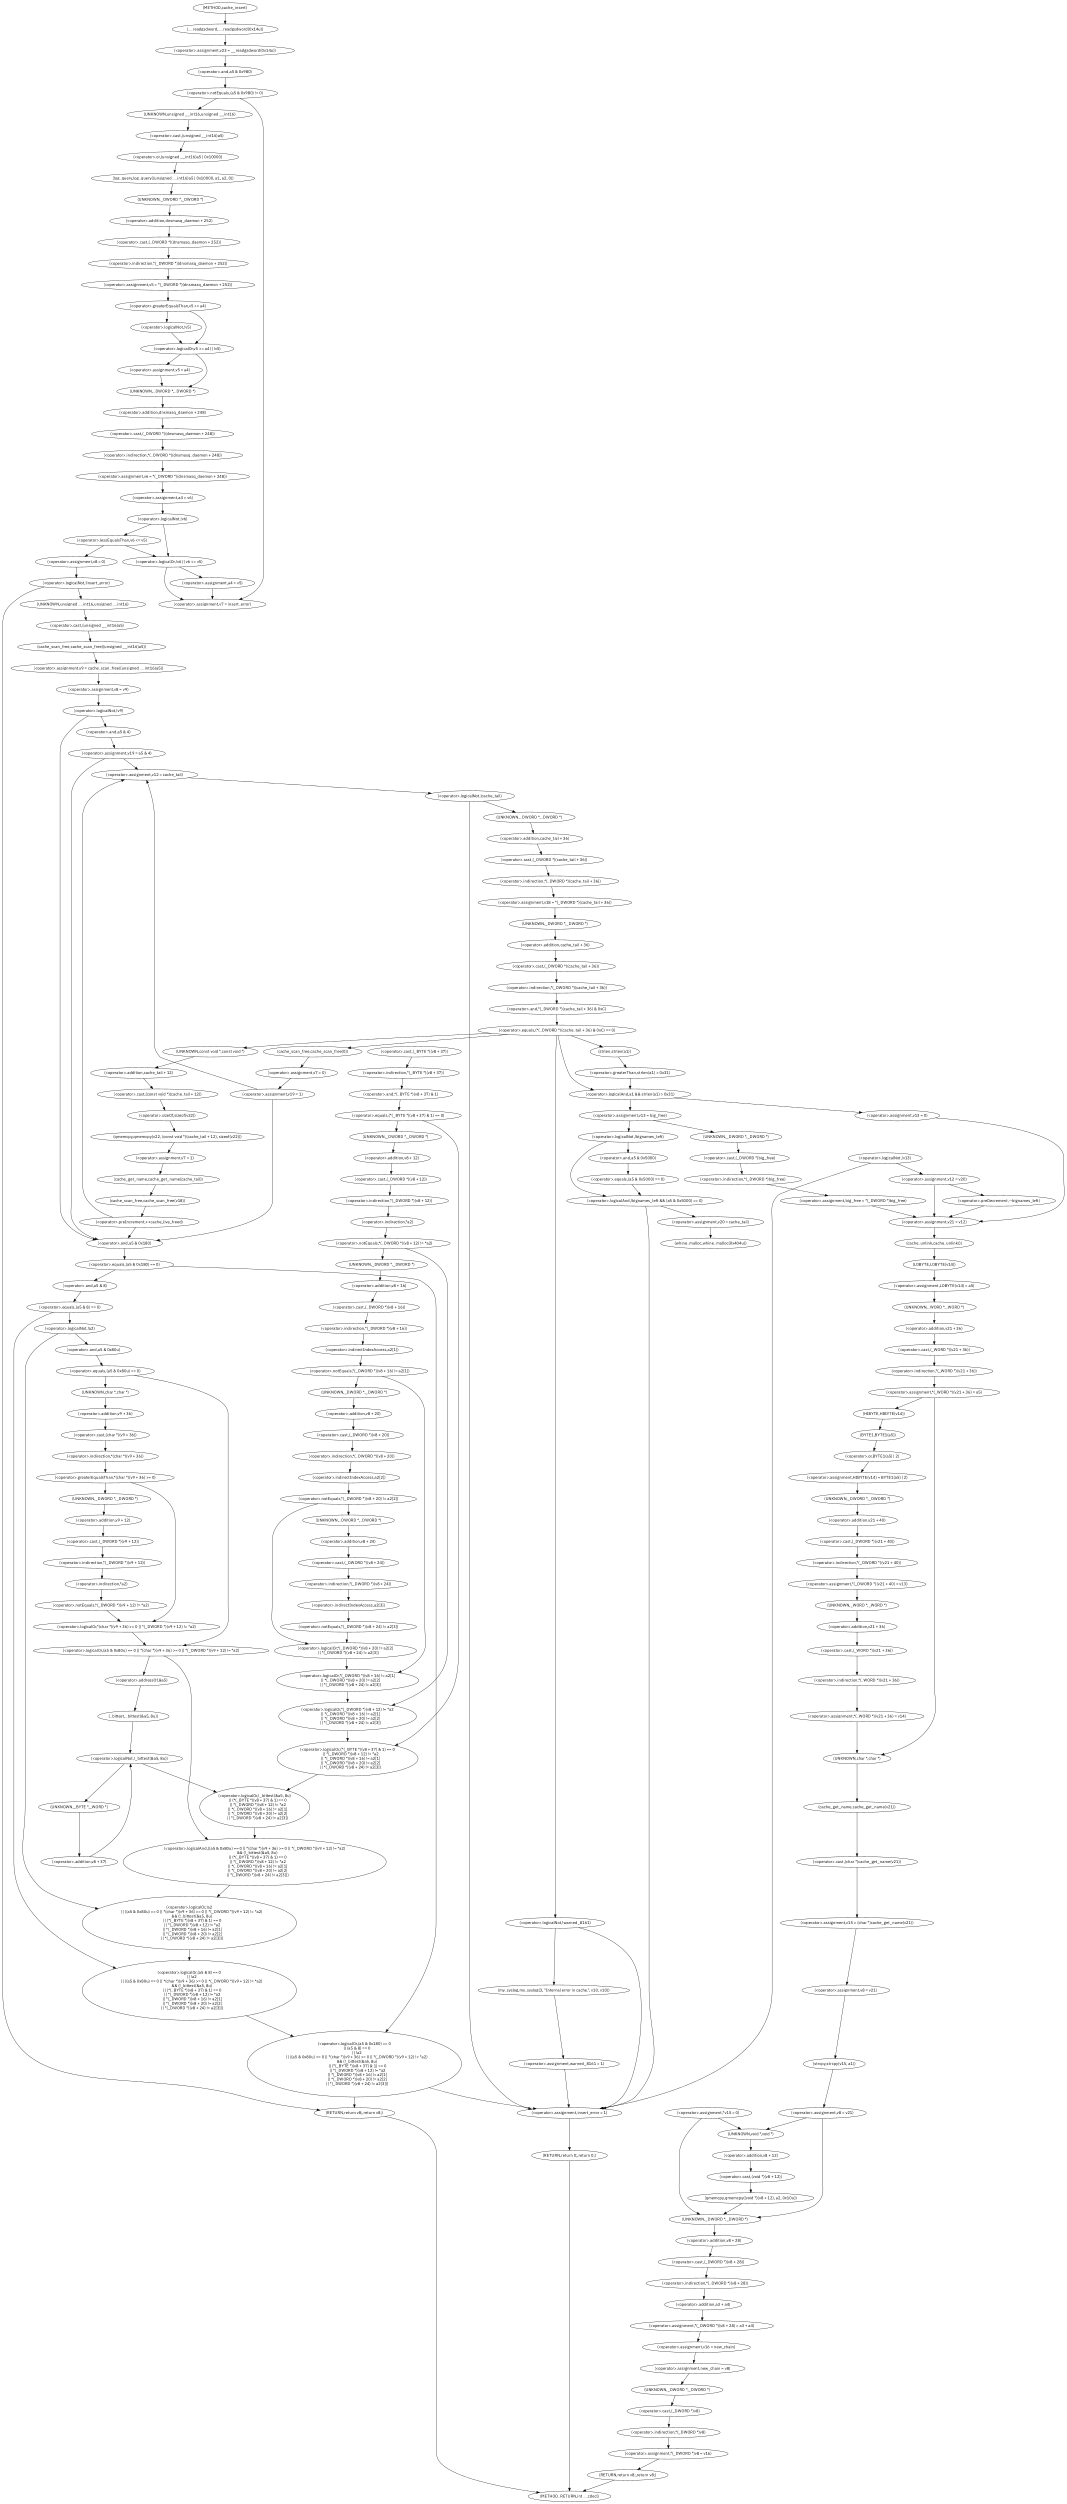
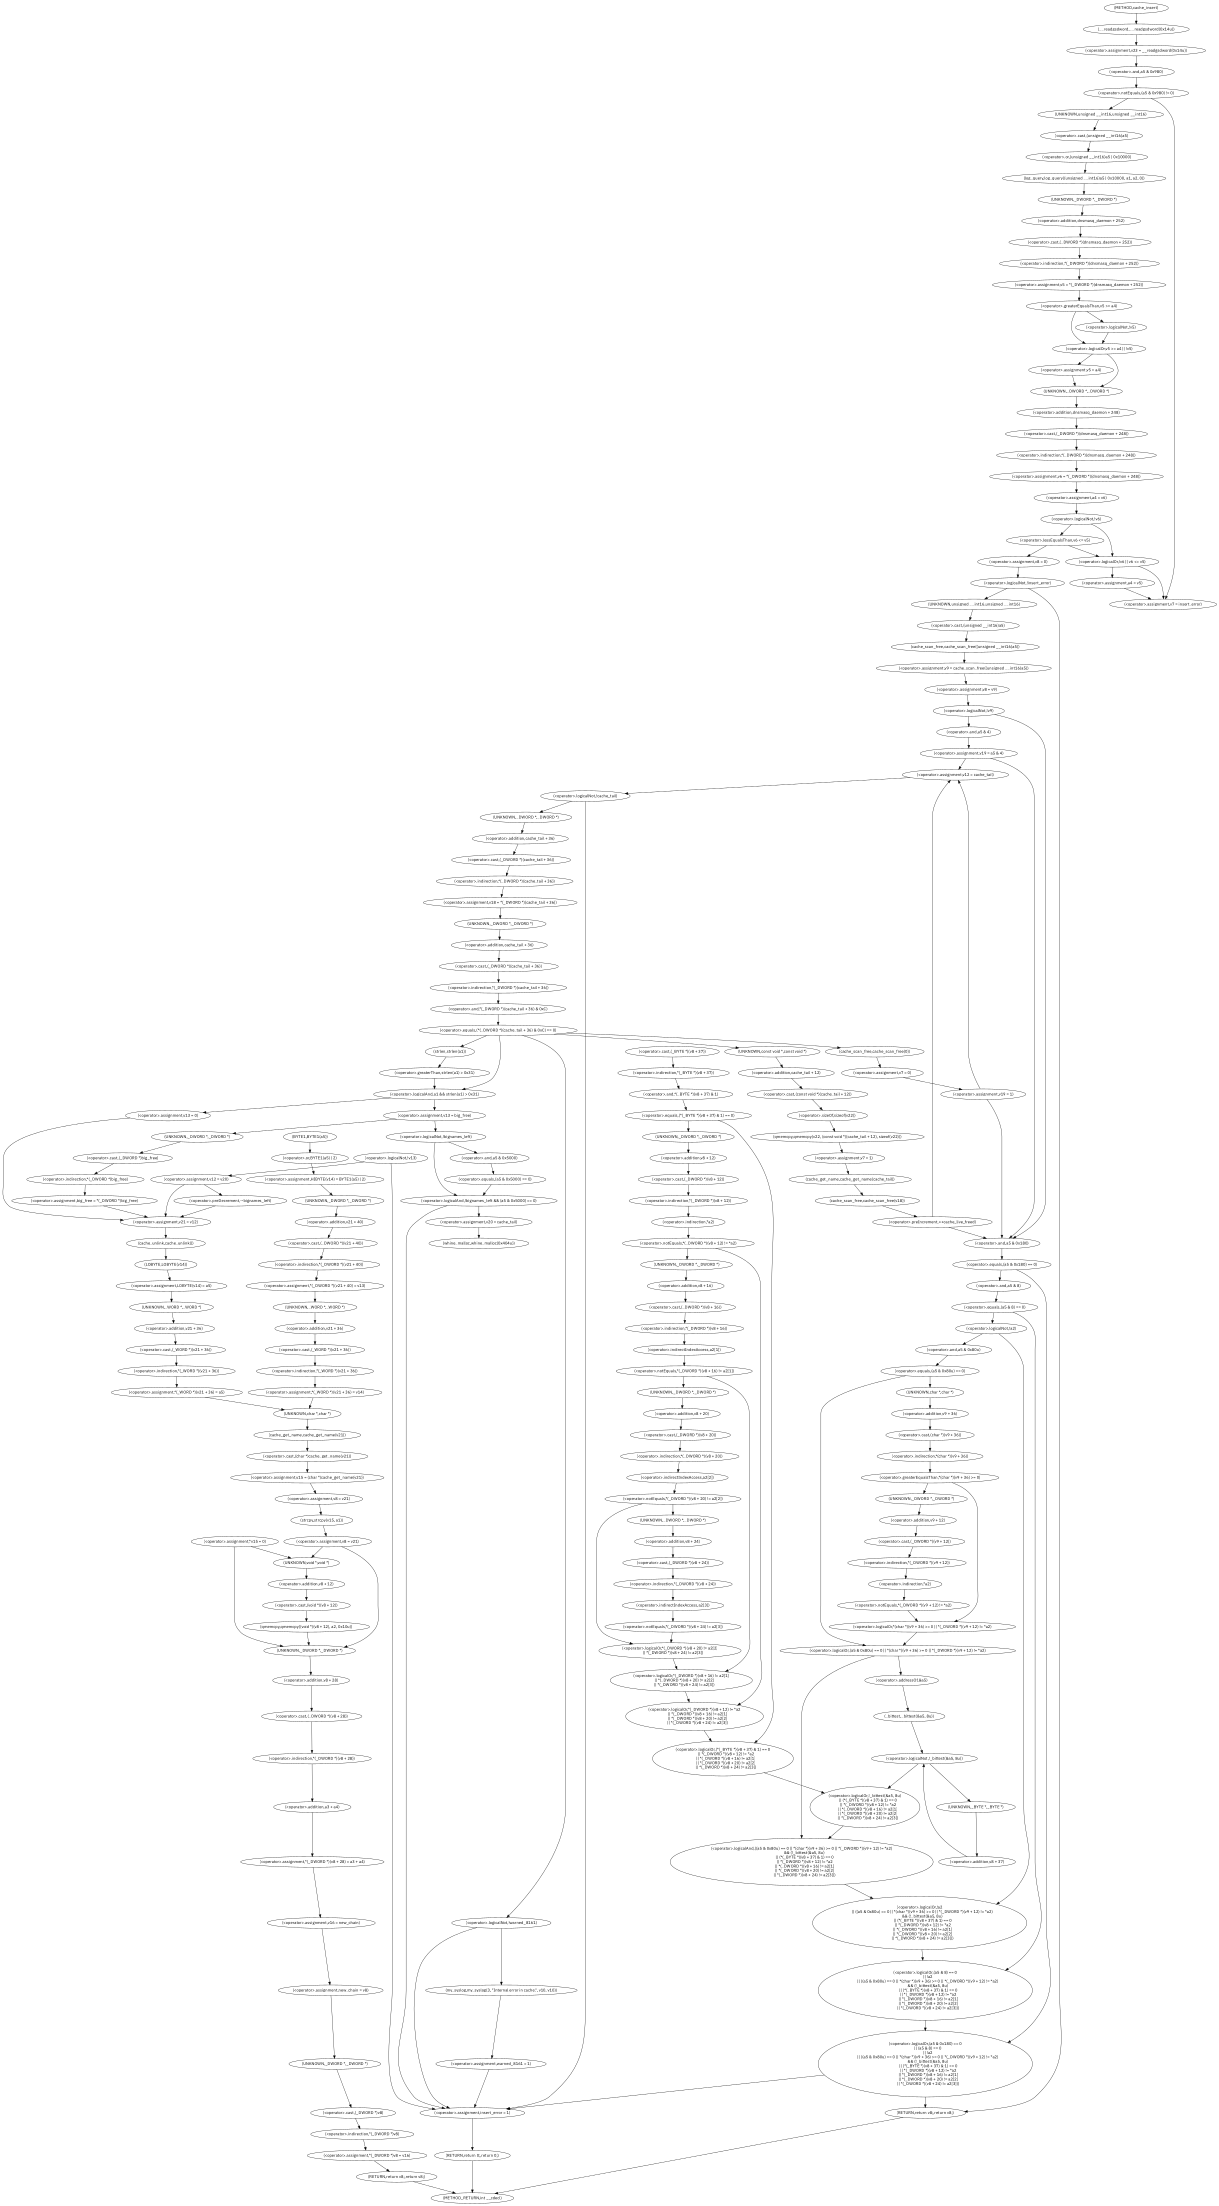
node "(HIBYTE,HIBYTE(v14))": removed
node "(UNKNOWN,_BYTE *,_WORD *)": label "(UNKNOWN,_BYTE *,_WORD *)" -> "(UNKNOWN,_BYTE *,_BYTE *)"
